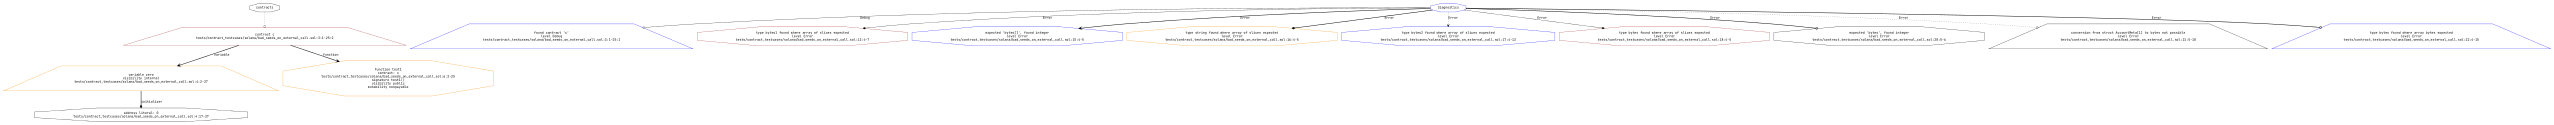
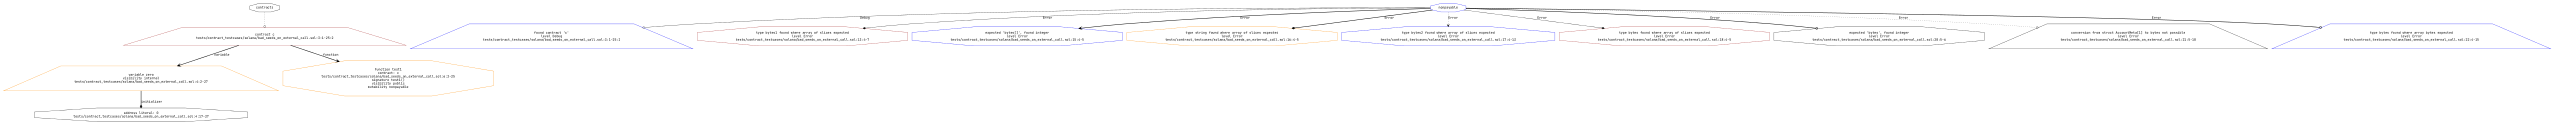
node "diagnostics": label "diagnostics" -> "nonpayable"
